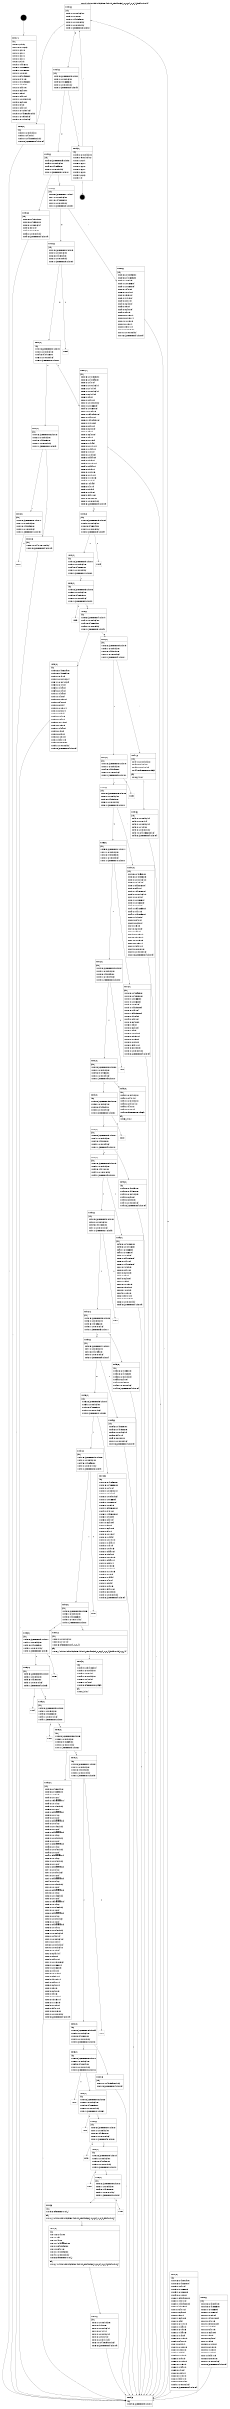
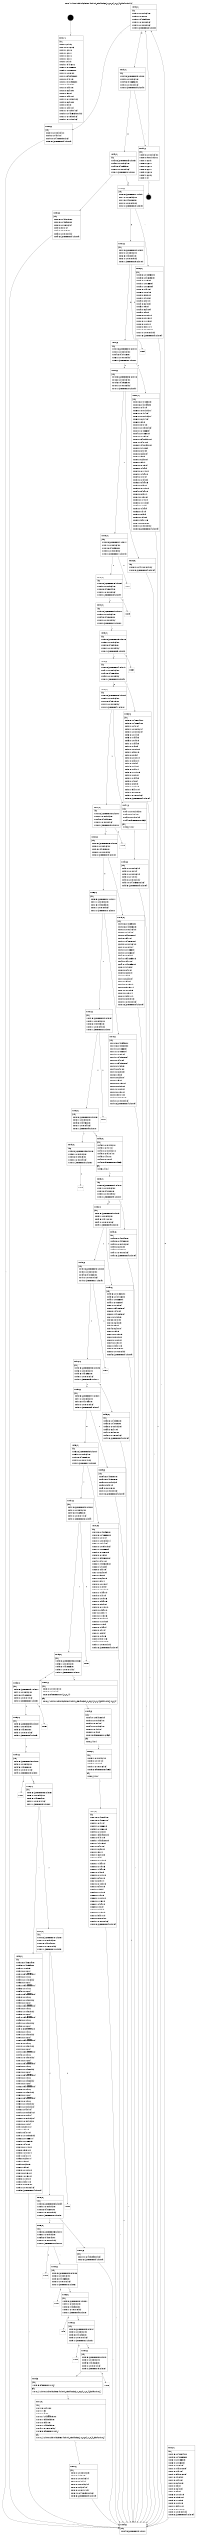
edge "0x402044 [171]" -> "0x401998 [28]": now "0x40197c [28]" -> "0x401998 [28]"
edge "0x401ab0 [28]" -> "0x401acc [28]": now "0x401fac [29]" -> "0x401acc [28]"
node "0x40249f": removed
node "0x4022cc [21]": added
